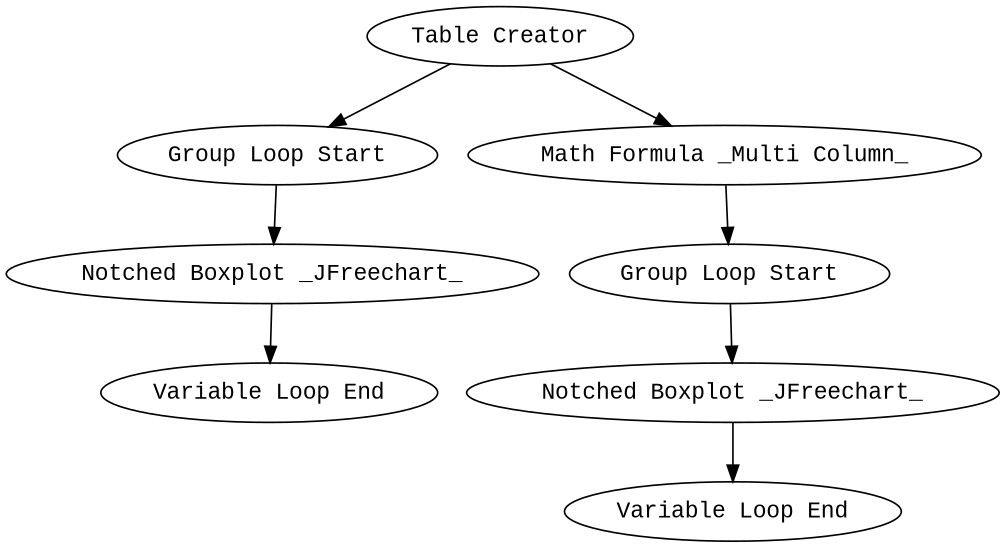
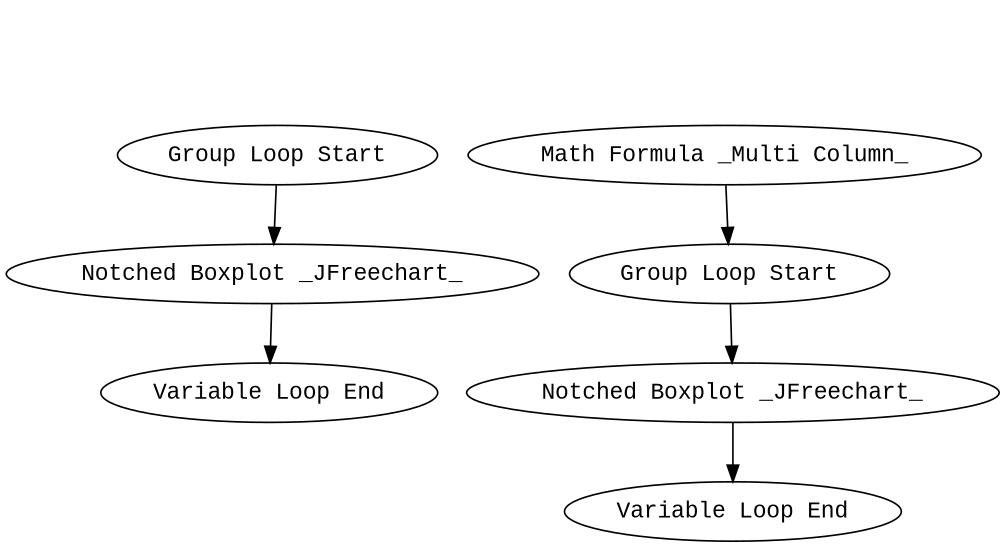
node "Table Creator": removed
